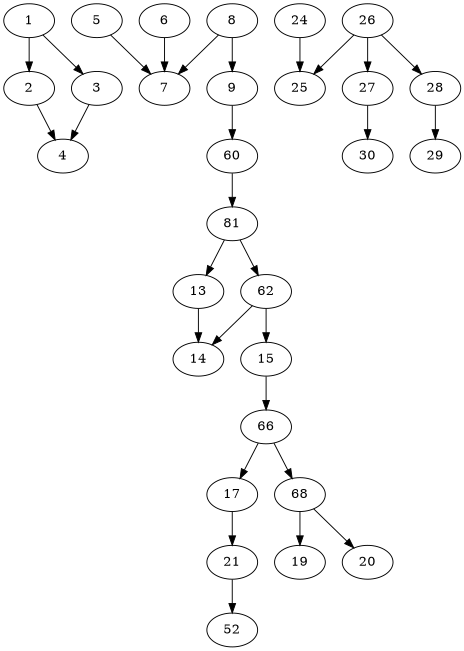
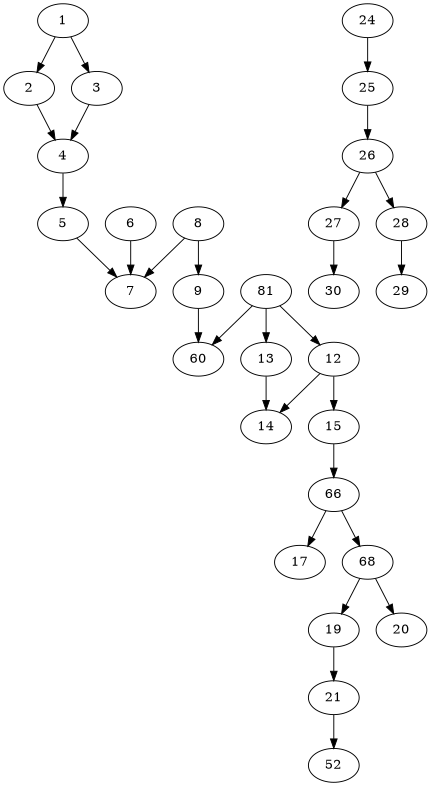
edge "26" -> "25": reversed
edge "4" -> "5": added
edge "60" -> "81": reversed
node "62": label "62" -> "12"
edge "17" -> "21": now "19" -> "21"
